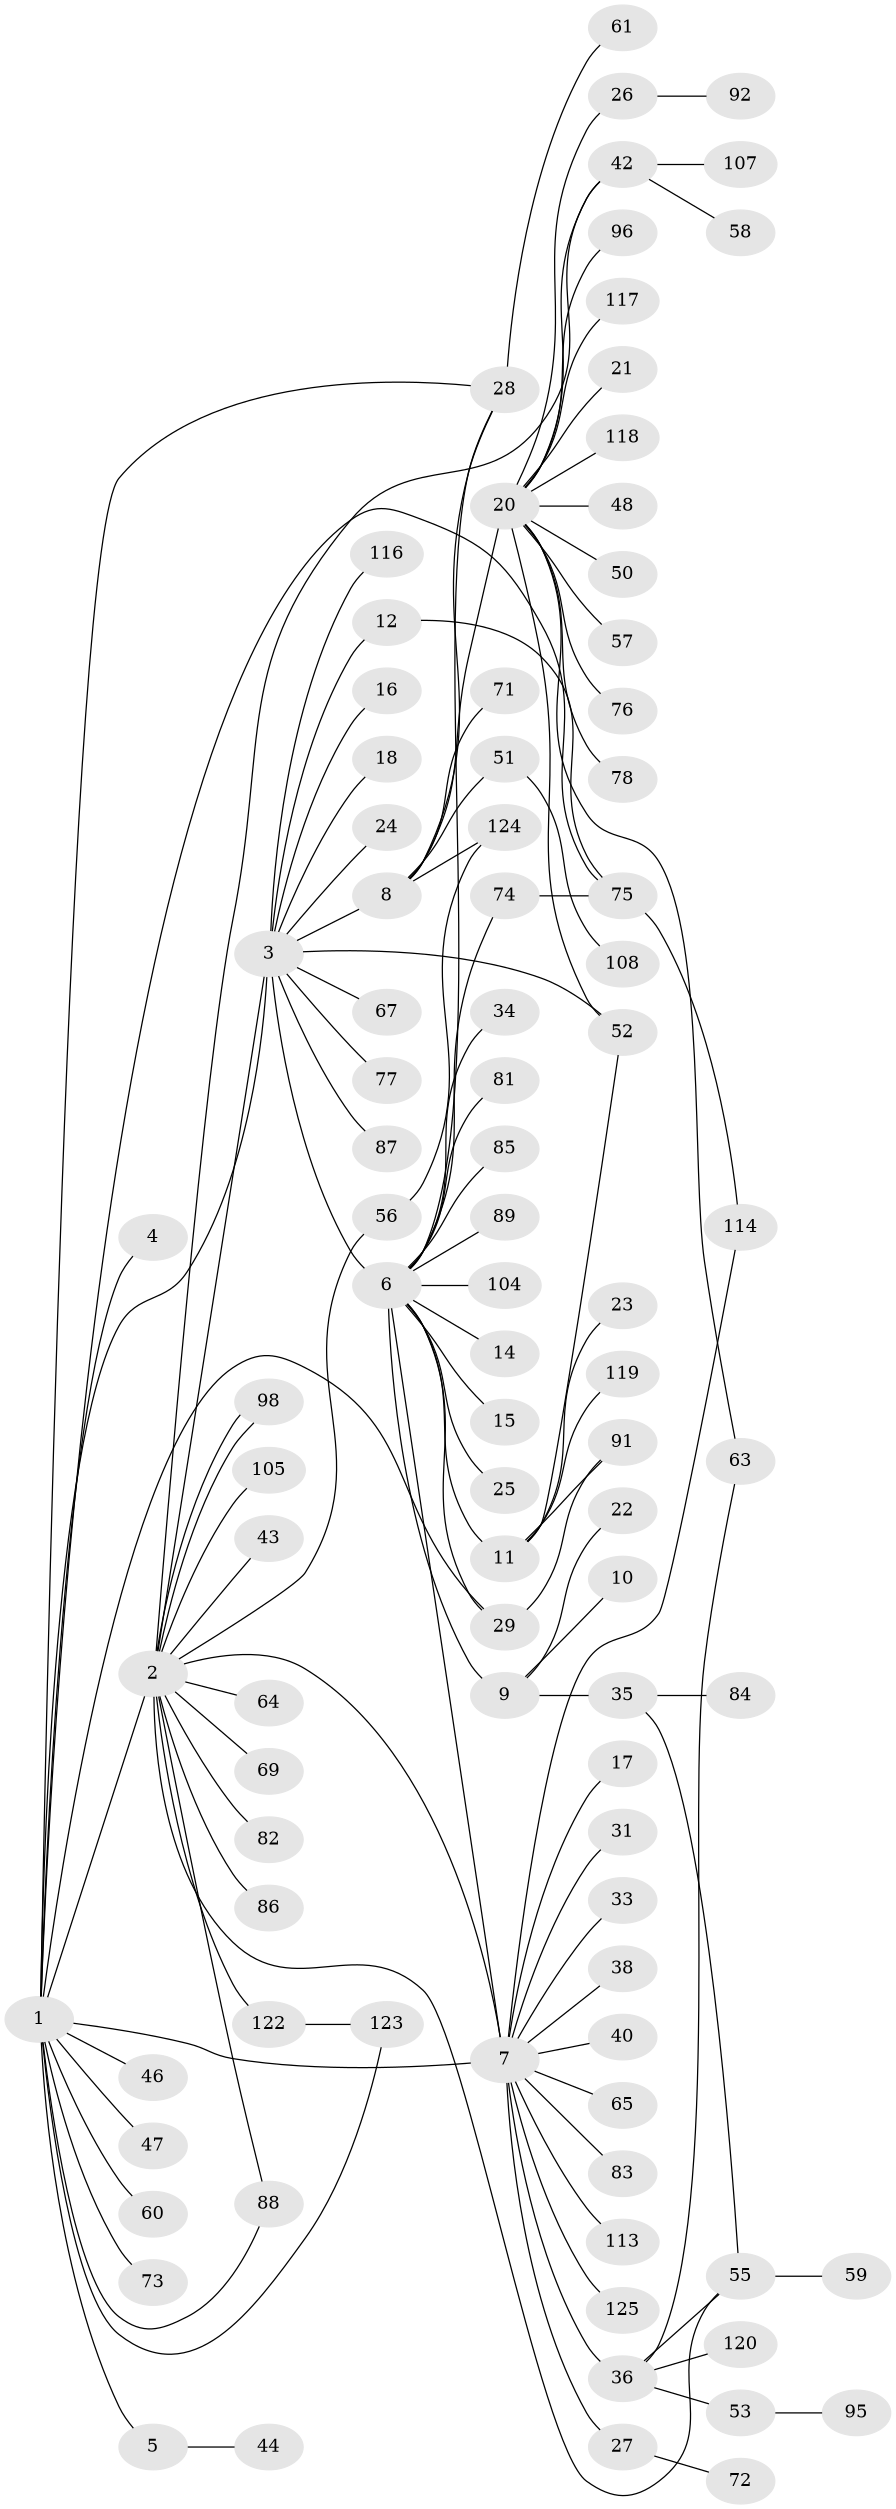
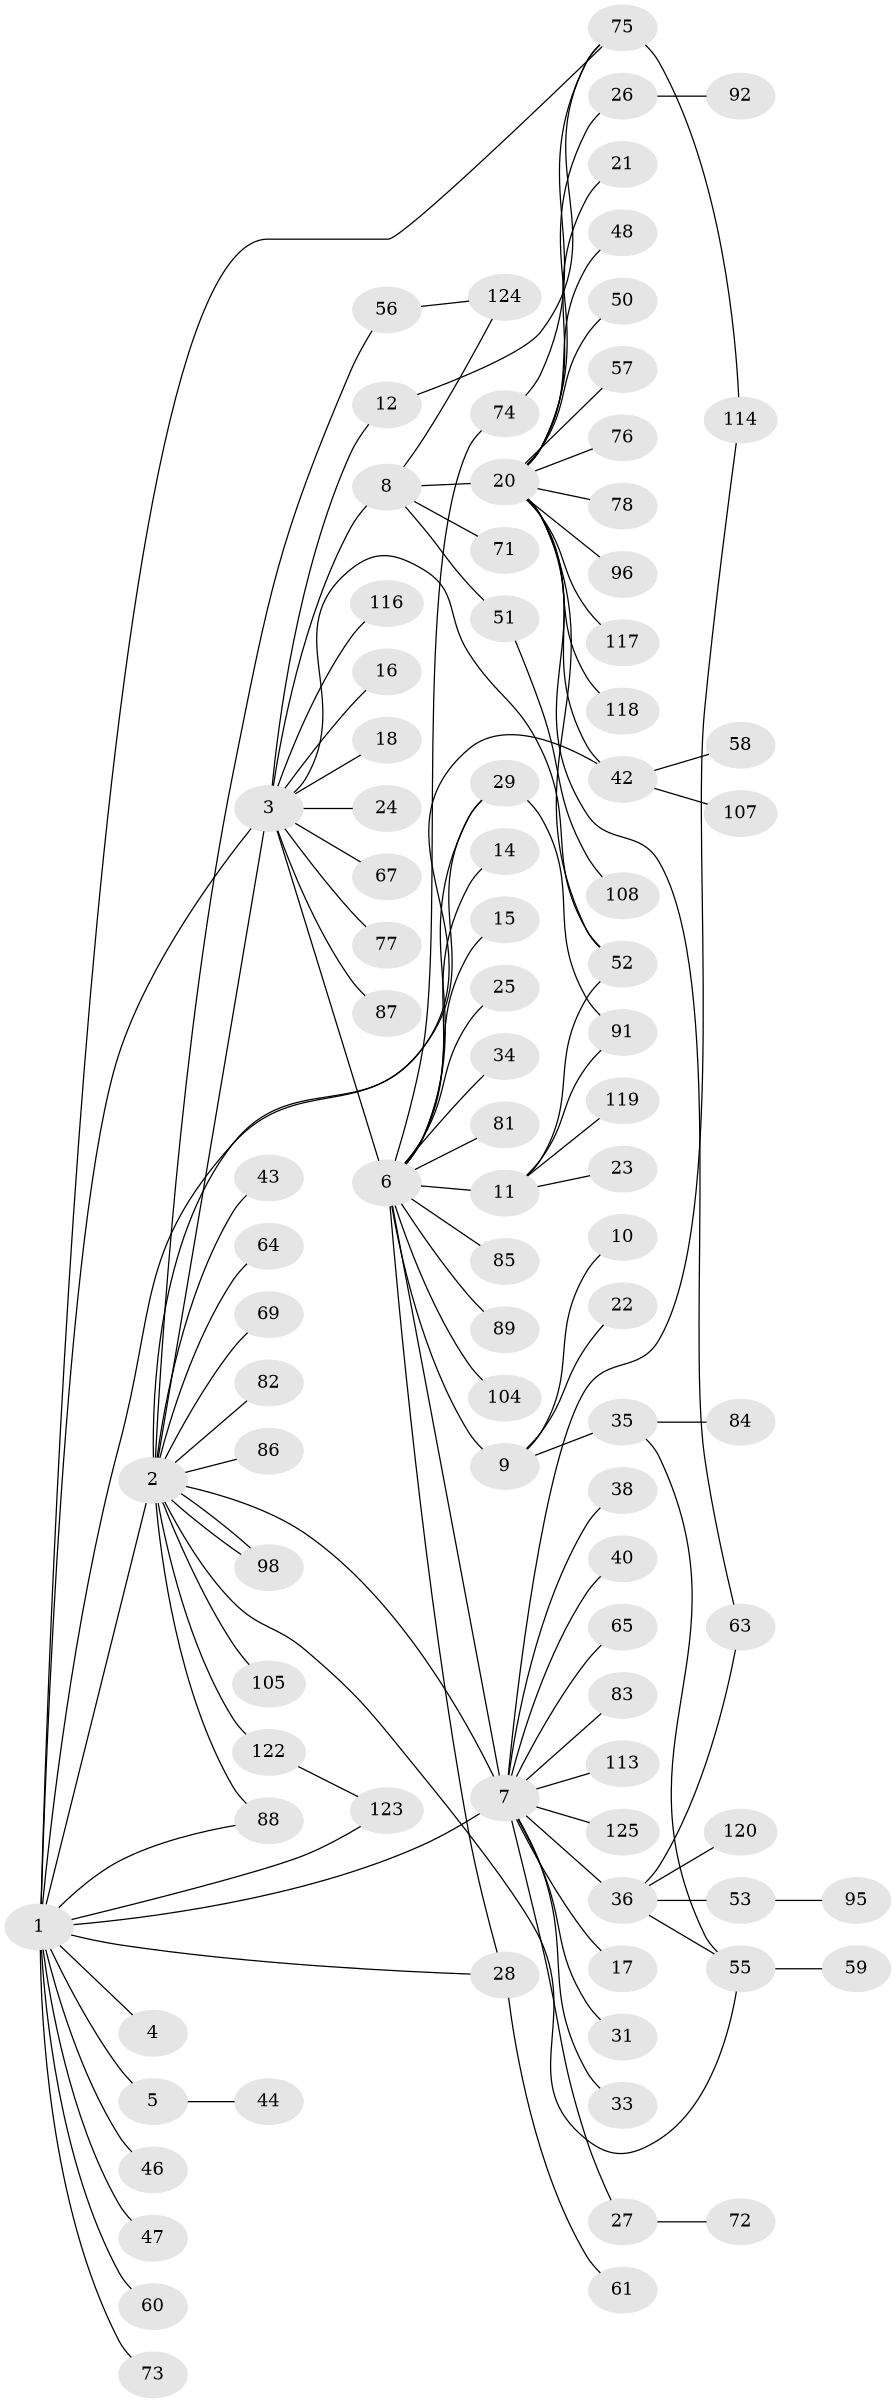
edge "28" -- "8": removed
